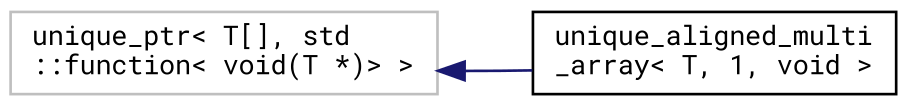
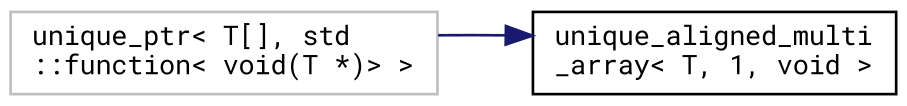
edge "unique_aligned_multi _array< T, 1, void >" -> "unique_ptr< T[], std ::function< void(T *)> >": reversed
